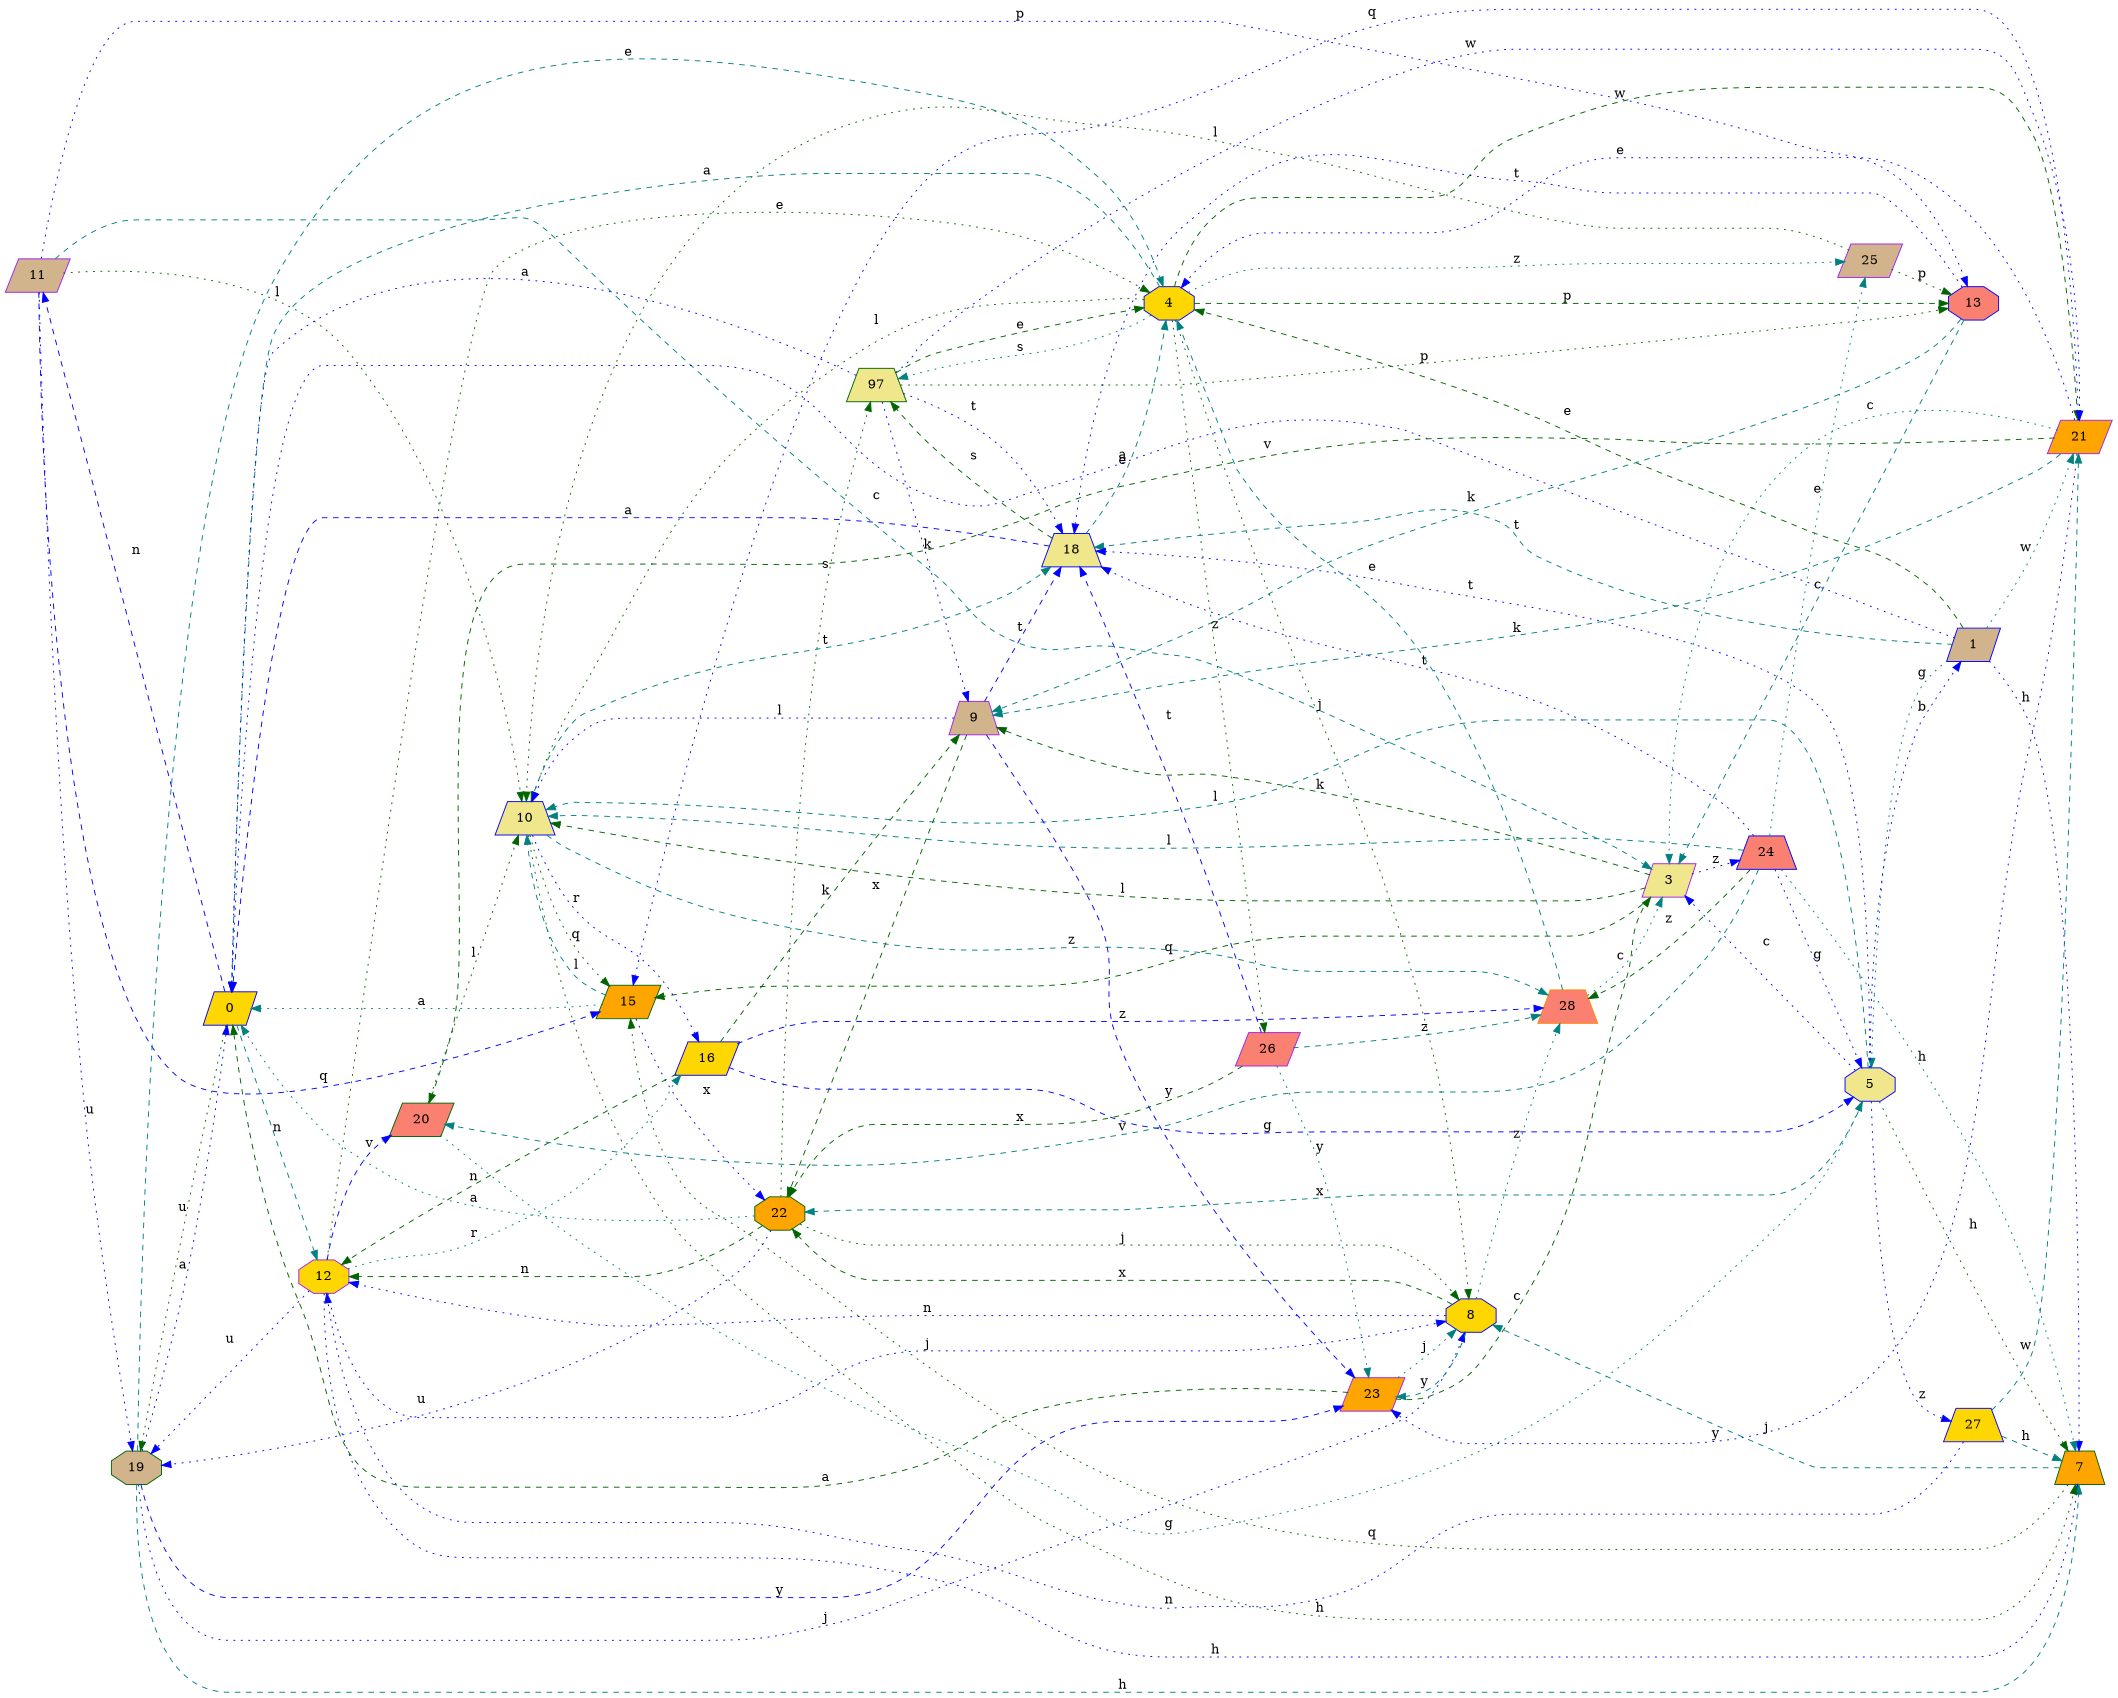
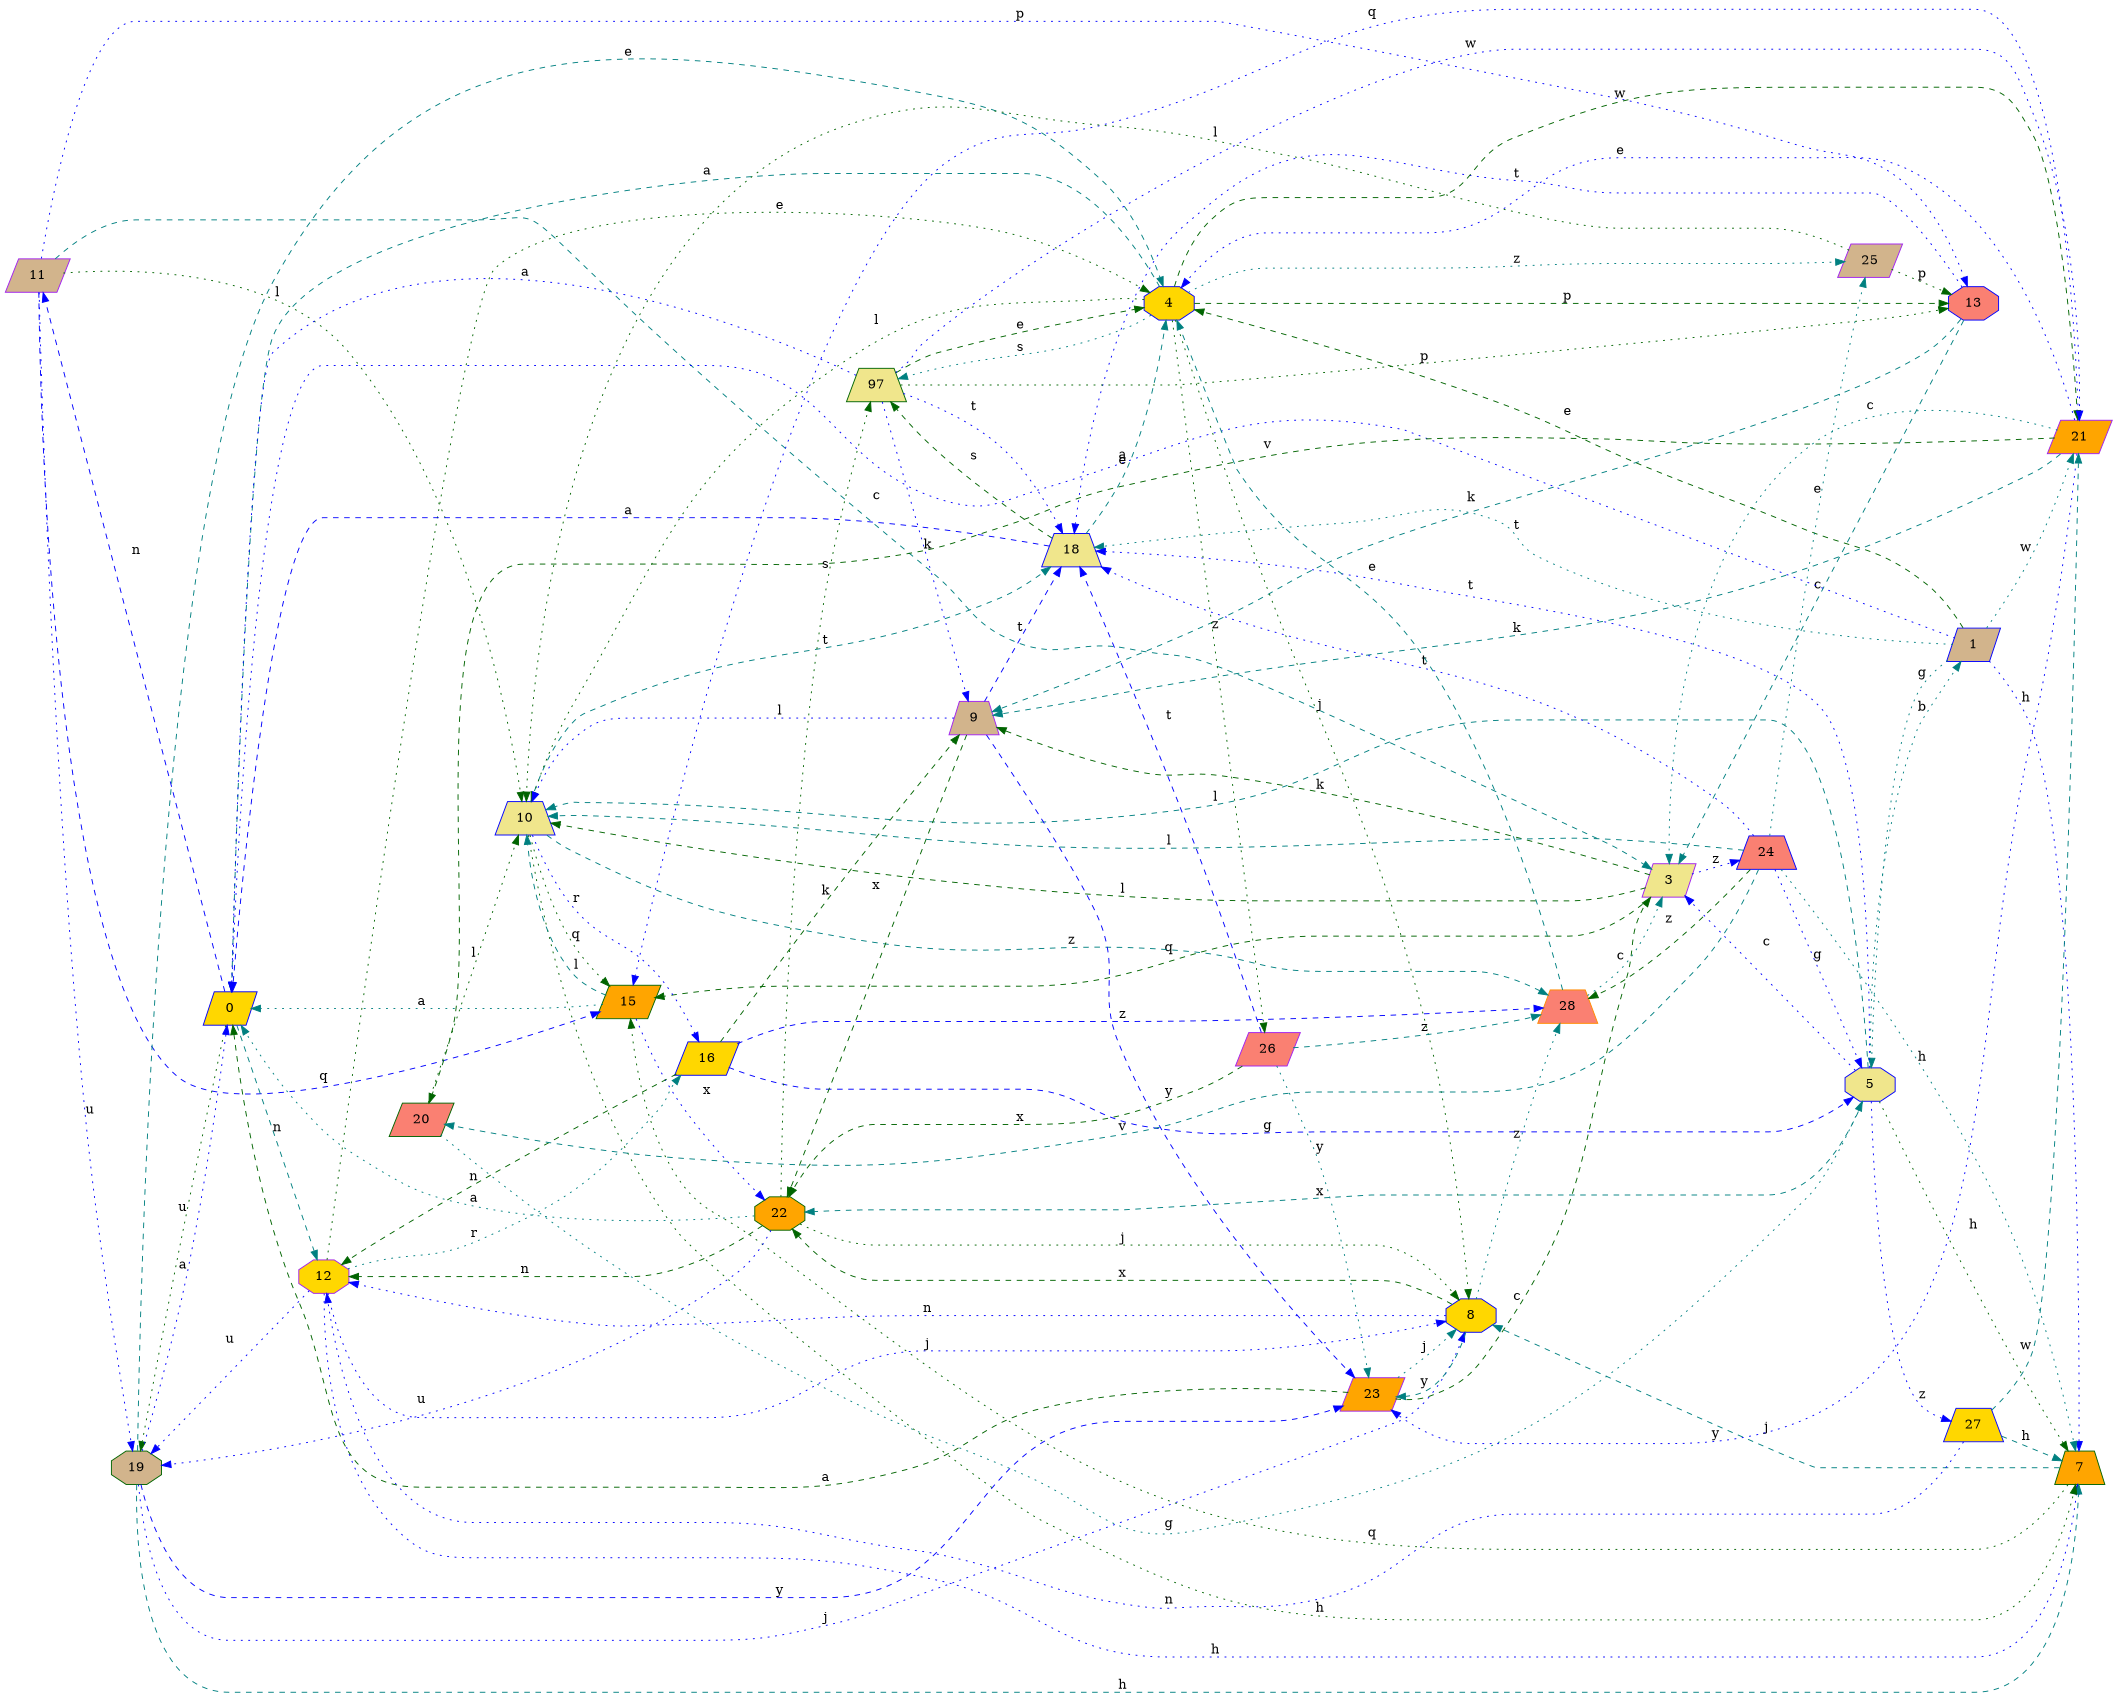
edge "1" -> "18": style dashed -> dotted
edge "5" -> "1": color blue -> teal
edge "12" -> "20": removed, label "v"
